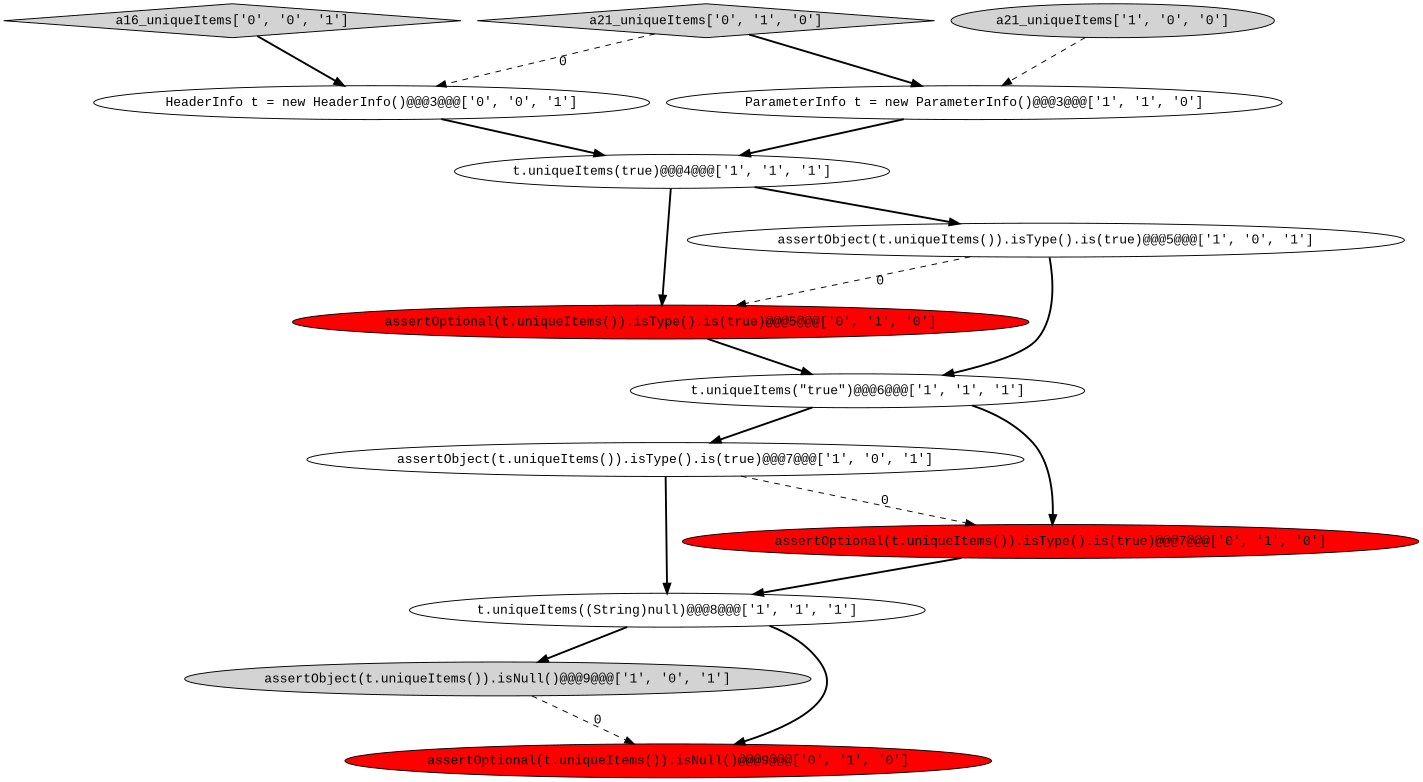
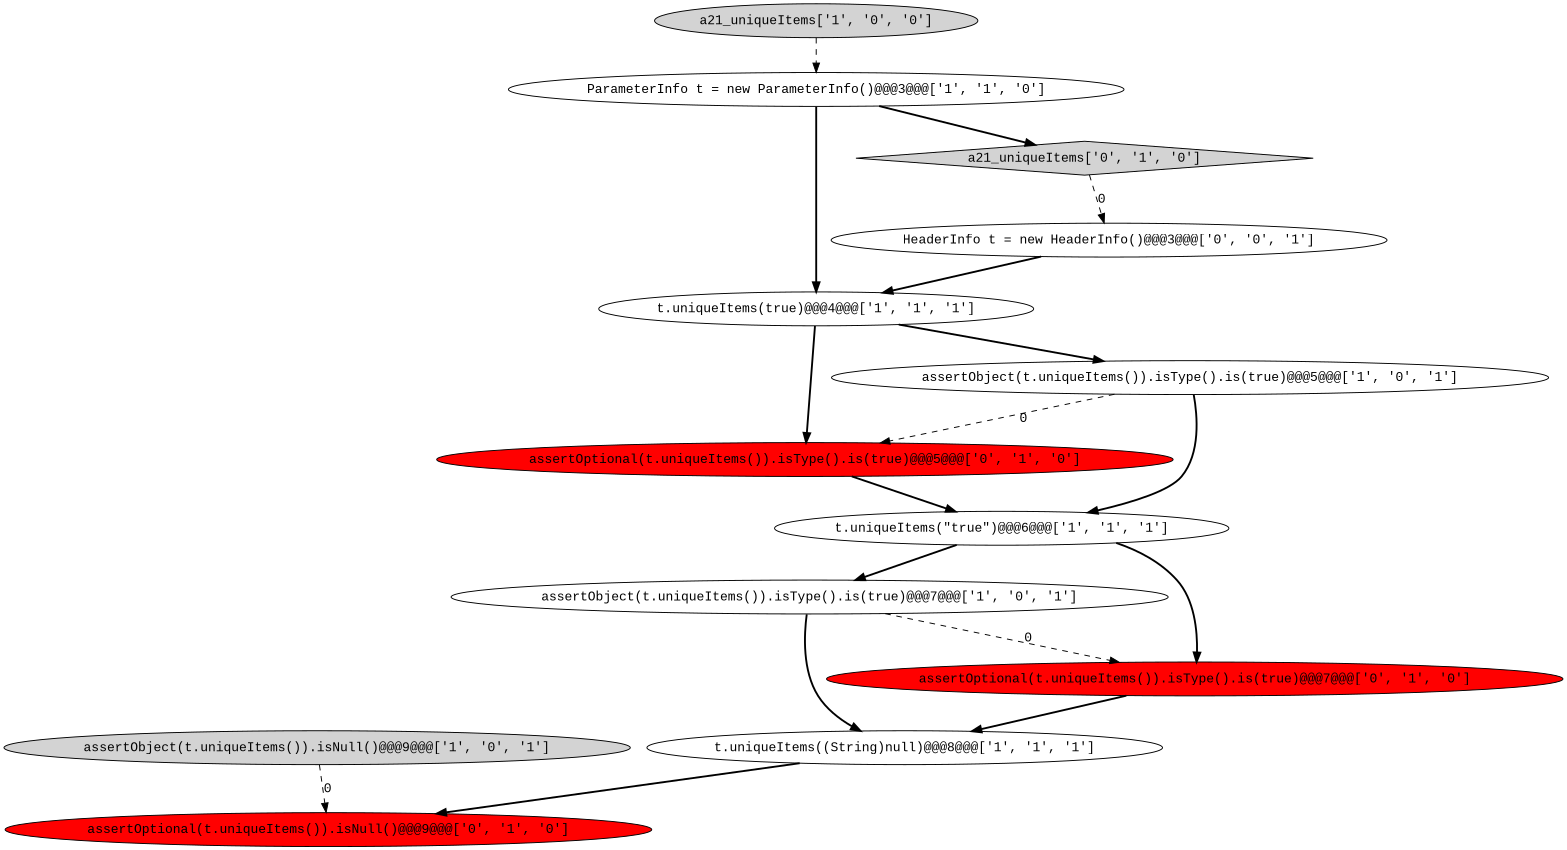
node "a16_uniqueItems['0', '0', '1']": removed
edge "a21_uniqueItems['0', '1', '0']" -> "ParameterInfo t = new ParameterInfo()@@@3@@@['1', '1', '0']": reversed
edge "t.uniqueItems((String)null)@@@8@@@['1', '1', '1']" -> "assertObject(t.uniqueItems()).isNull()@@@9@@@['1', '0', '1']": removed
